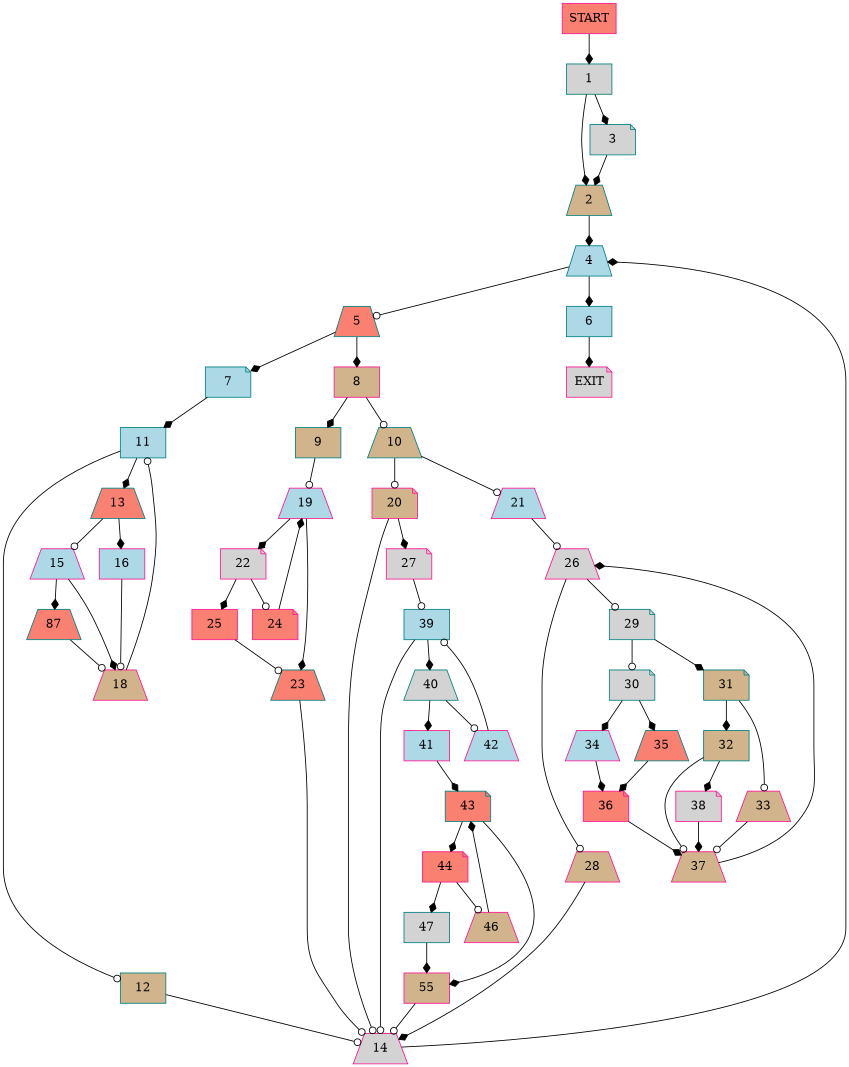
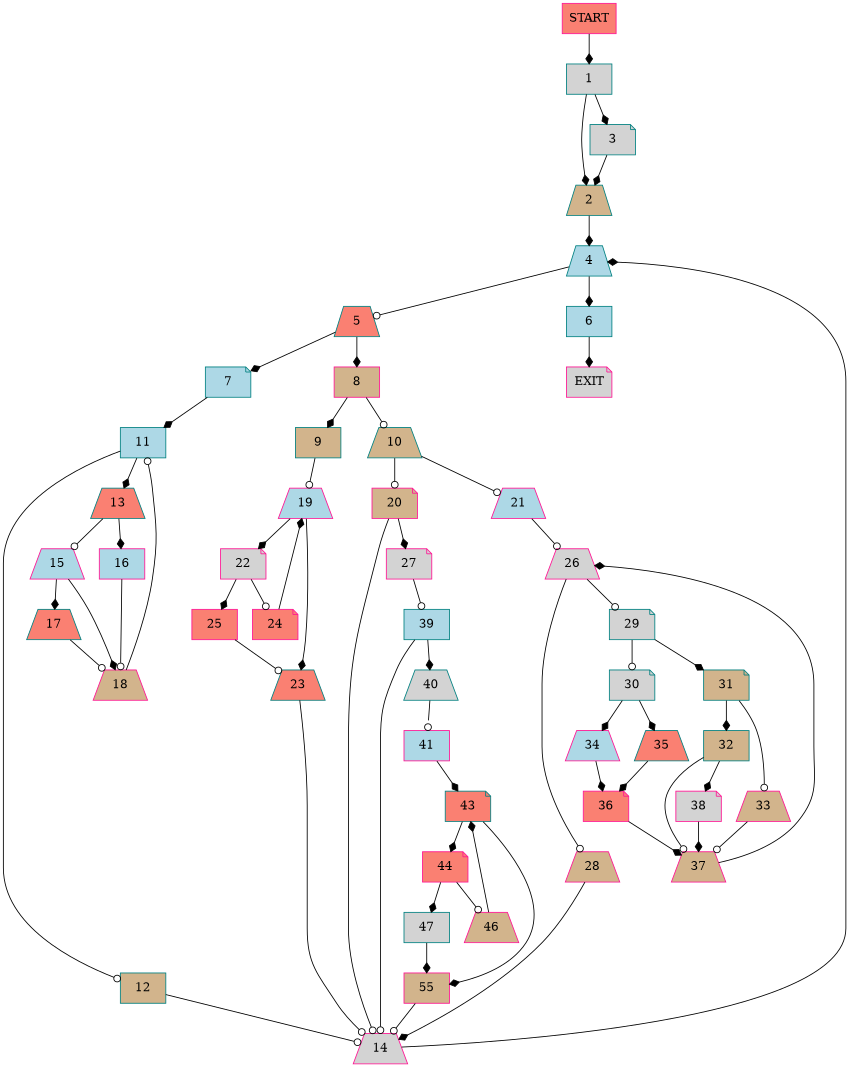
node "87": label "87" -> "17"
edge "40" -> "41": arrowhead diamond -> odot
node "42": removed
